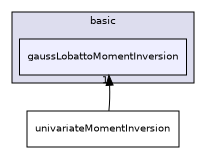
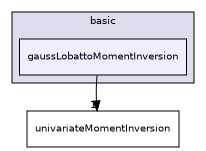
edge "univariateMomentInversion" -> "gaussLobattoMomentInversion": reversed
